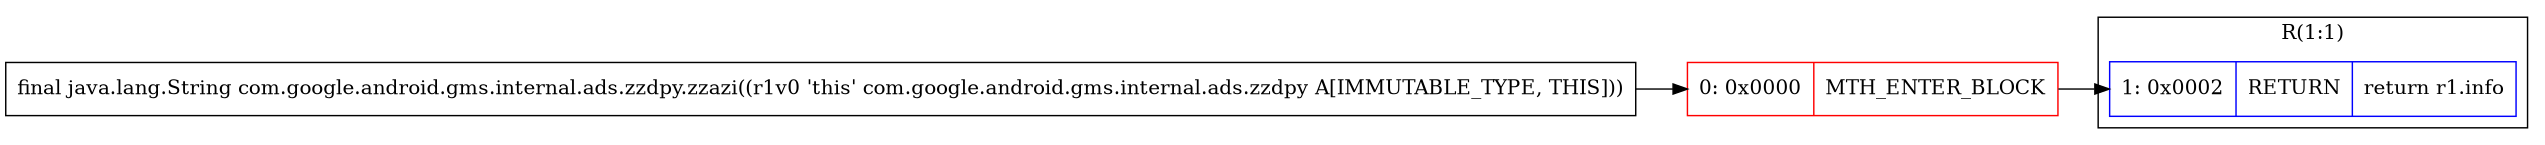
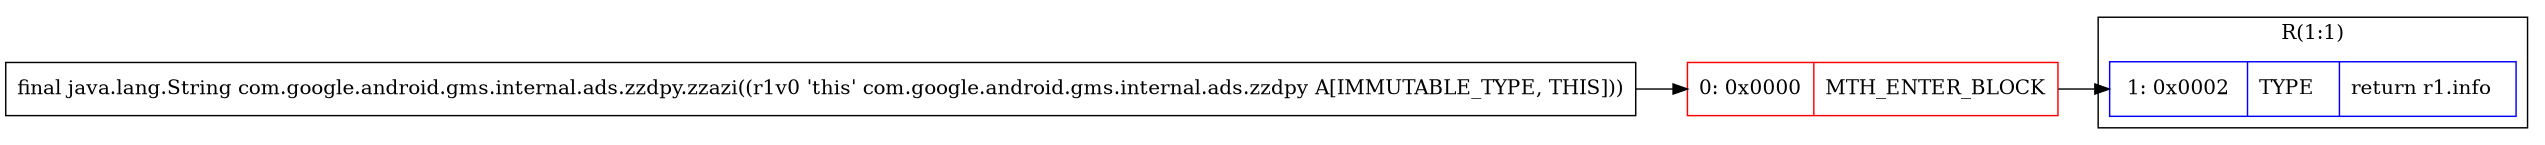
node "1: 0x0002": text "RETURN" -> "TYPE"
